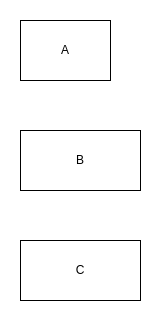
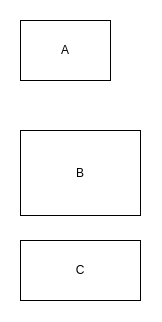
node "B": size 120x60 -> 120x85
